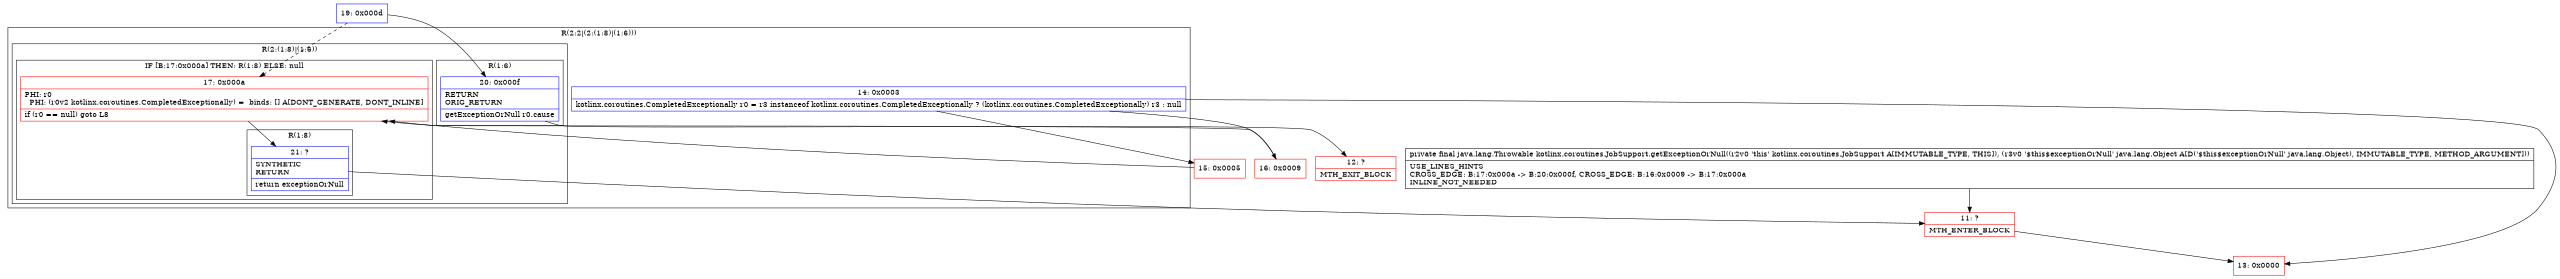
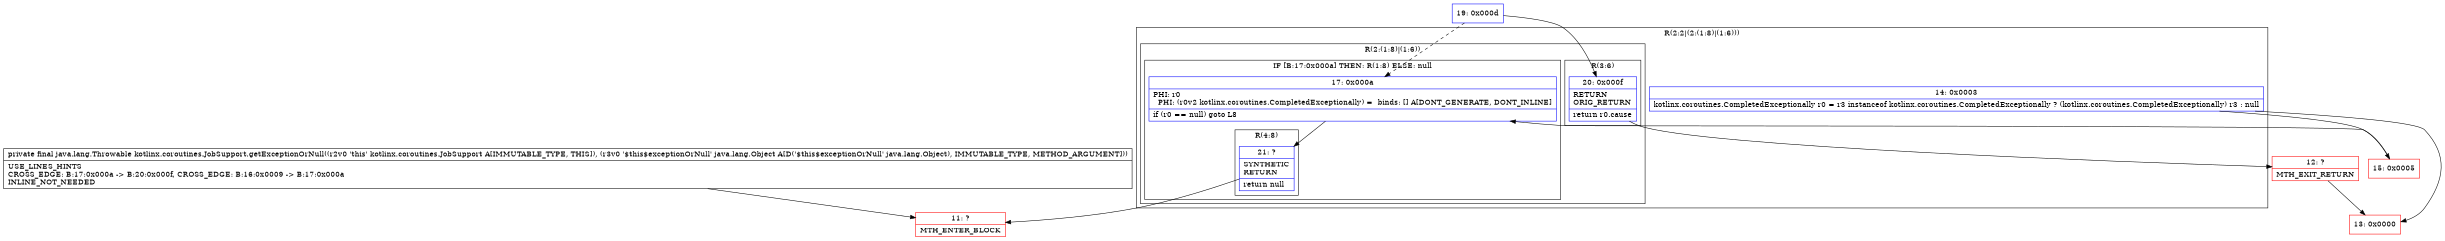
cluster "R(1:6)": label "R(1:6)" -> "R(3:6)"
node "17: 0x000a": color red -> blue
node "20: 0x000f": text "getExceptionOrNull r0.cause" -> "return r0.cause"
cluster "R(1:8)": label "R(1:8)" -> "R(4:8)"
node "16: 0x0009": removed
node "12: ?": text "MTH_EXIT_BLOCK" -> "MTH_EXIT_RETURN"
node "21: ?": text "return exceptionOrNull" -> "return null"
edge "11: ?" -> "13: 0x0000": now "12: ?" -> "13: 0x0000"
